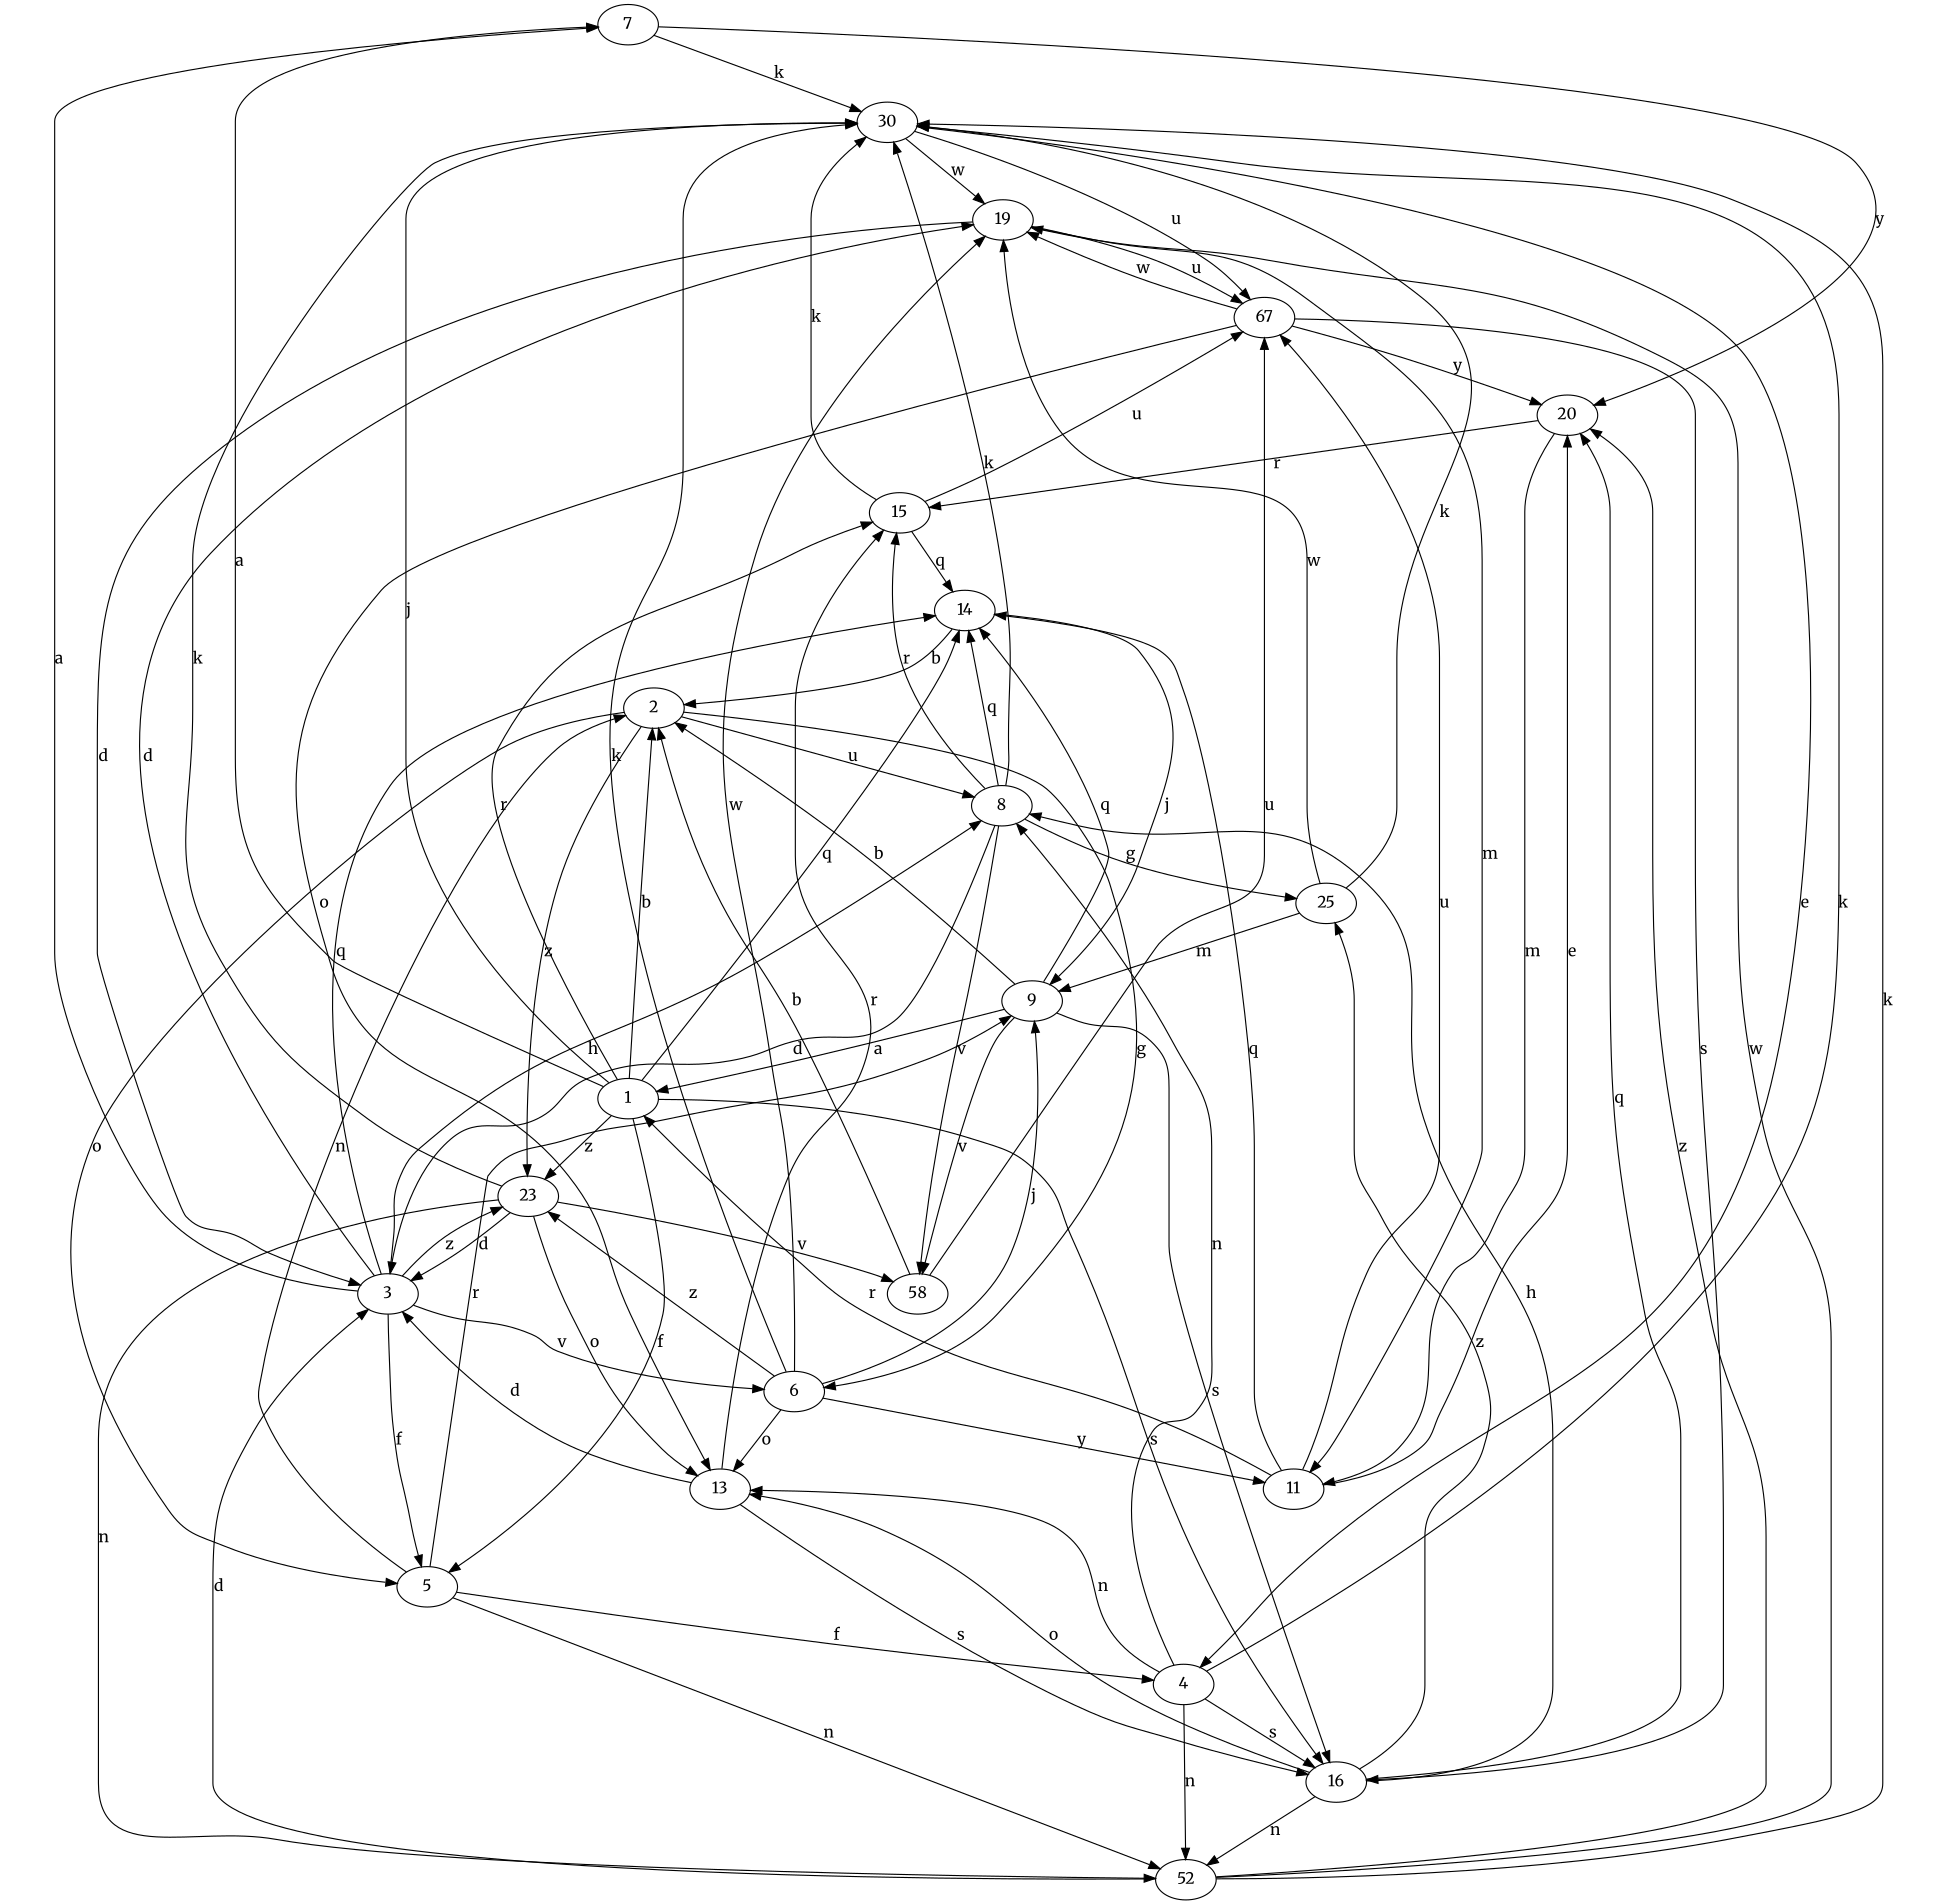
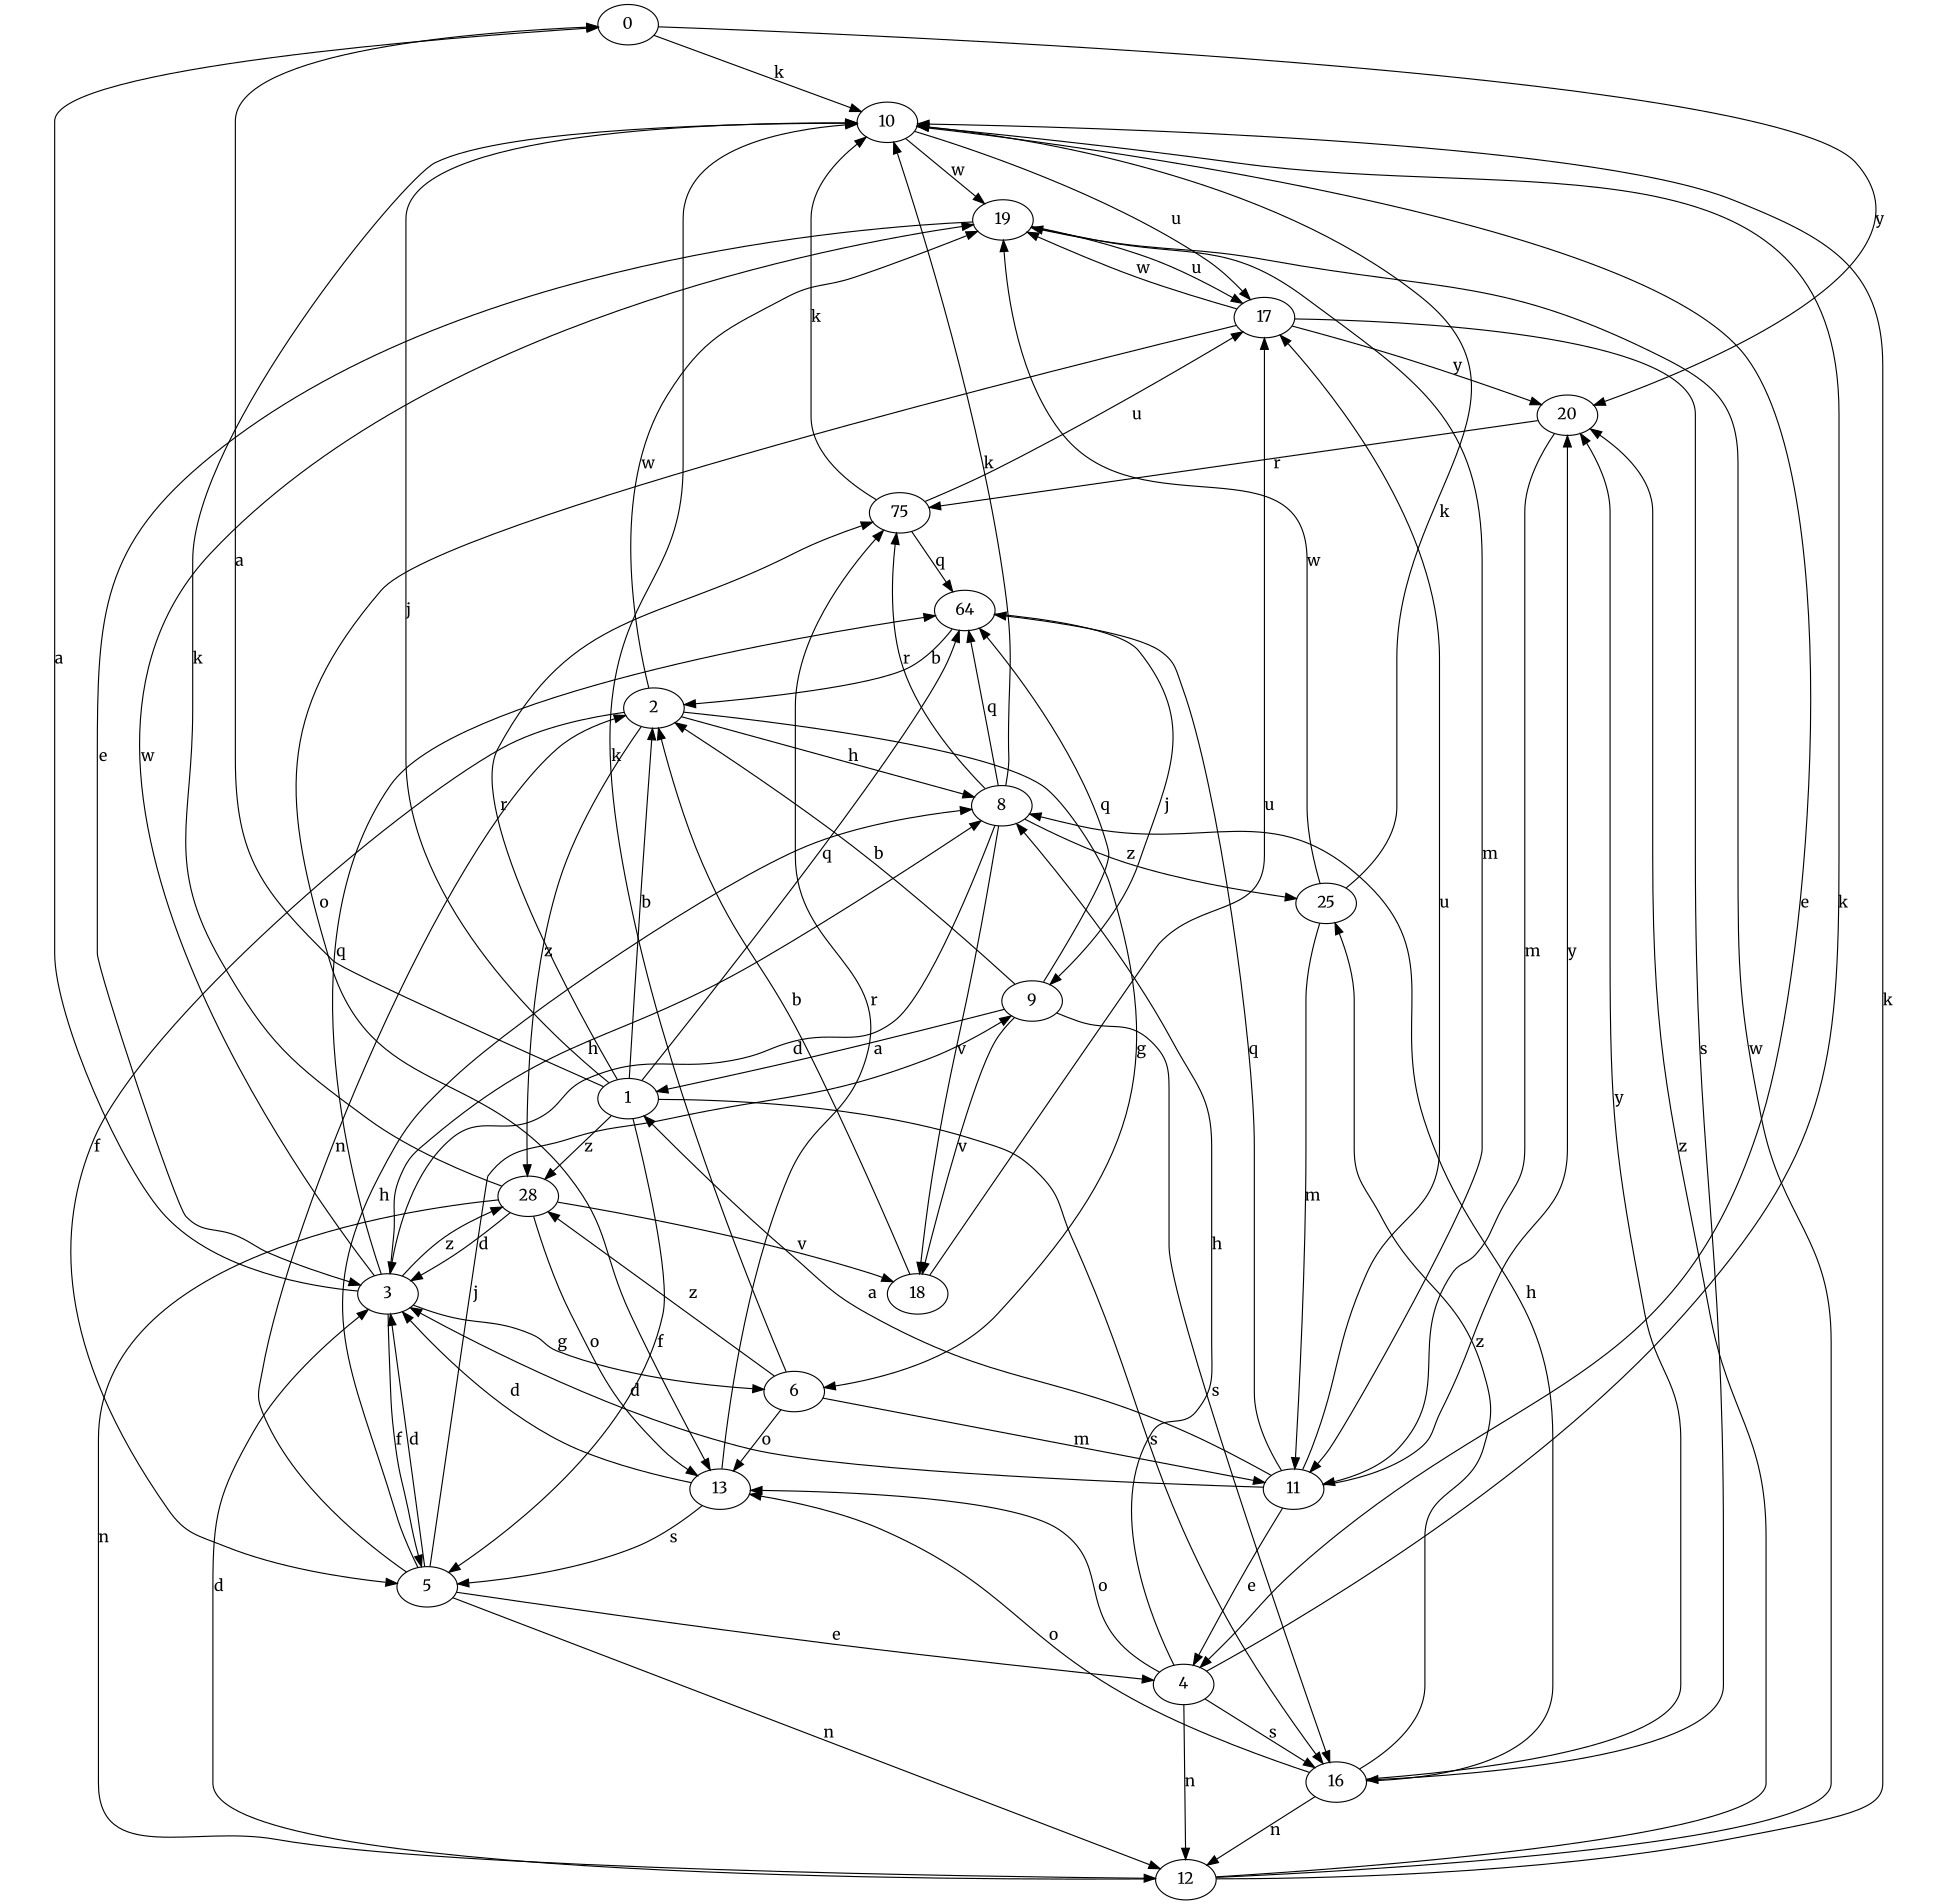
node "7": label "7" -> "0"
node "30": label "30" -> "10"
node "67": label "67" -> "17"
node "15": label "15" -> "75"
node "14": label "14" -> "64"
edge "19" -> "3": label "d" -> "e"
edge "3" -> "19": label "d" -> "w"
edge "2" -> "8": label "u" -> "h"
edge "6" -> "19": now "2" -> "19"
edge "8" -> "25": label "g" -> "z"
edge "25" -> "9": now "25" -> "11"
edge "11" -> "20": label "e" -> "y"
edge "5" -> "8": added, label "h"
edge "16" -> "20": label "q" -> "y"
edge "2" -> "5": label "o" -> "f"
node "23": label "23" -> "28"
edge "4" -> "8": label "n" -> "h"
edge "6" -> "9": removed, label "j"
edge "5" -> "9": label "r" -> "j"
edge "11" -> "1": label "r" -> "a"
node "58": label "58" -> "18"
edge "3" -> "6": label "v" -> "g"
edge "6" -> "11": label "y" -> "m"
edge "5" -> "3": added, label "d"
edge "11" -> "3": added, label "d"
edge "11" -> "4": added, label "e"
edge "4" -> "13": label "n" -> "o"
edge "5" -> "4": label "f" -> "e"
edge "13" -> "16": now "13" -> "5"
node "52": label "52" -> "12"
